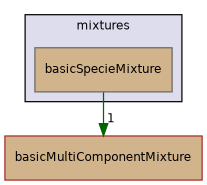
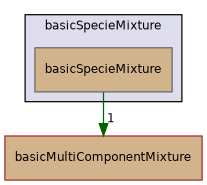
cluster "mixtures": label "mixtures" -> "basicSpecieMixture"
